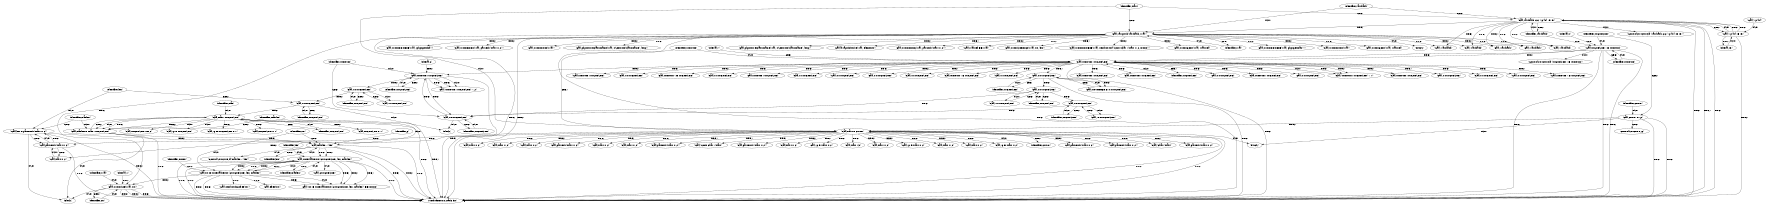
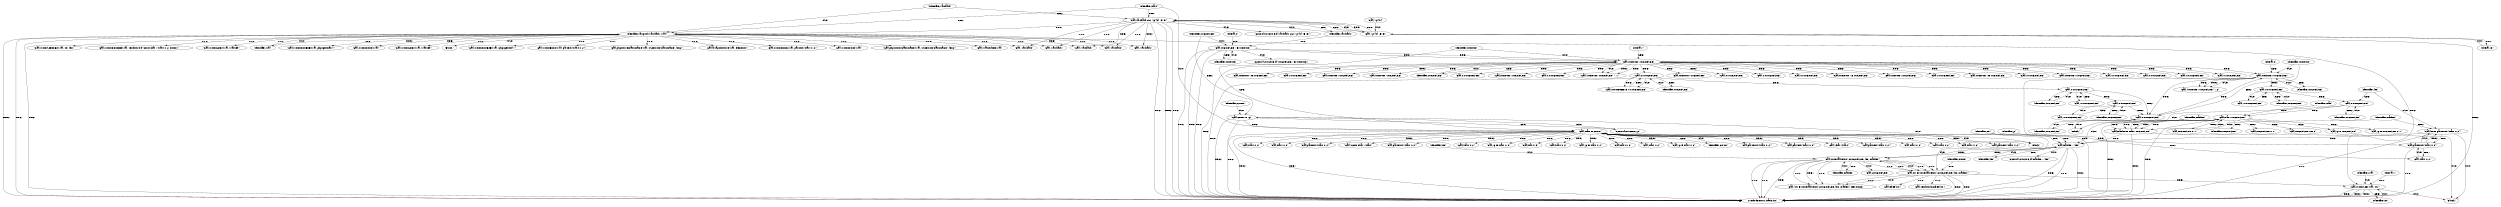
node "(Call,var_push(var_hash, rval))": label "(Call,var_push(var_hash, rval))" -> "(Identifier,var_push(var_hash, rval))"
edge "(ControlStructure,*p)" -> "(Call,cursor = *p)": added, label "AST:"
edge "(Call,max - YYCURSOR)" -> "(Call,YYCURSOR += 2)": label "AST: " -> "DDG: "
